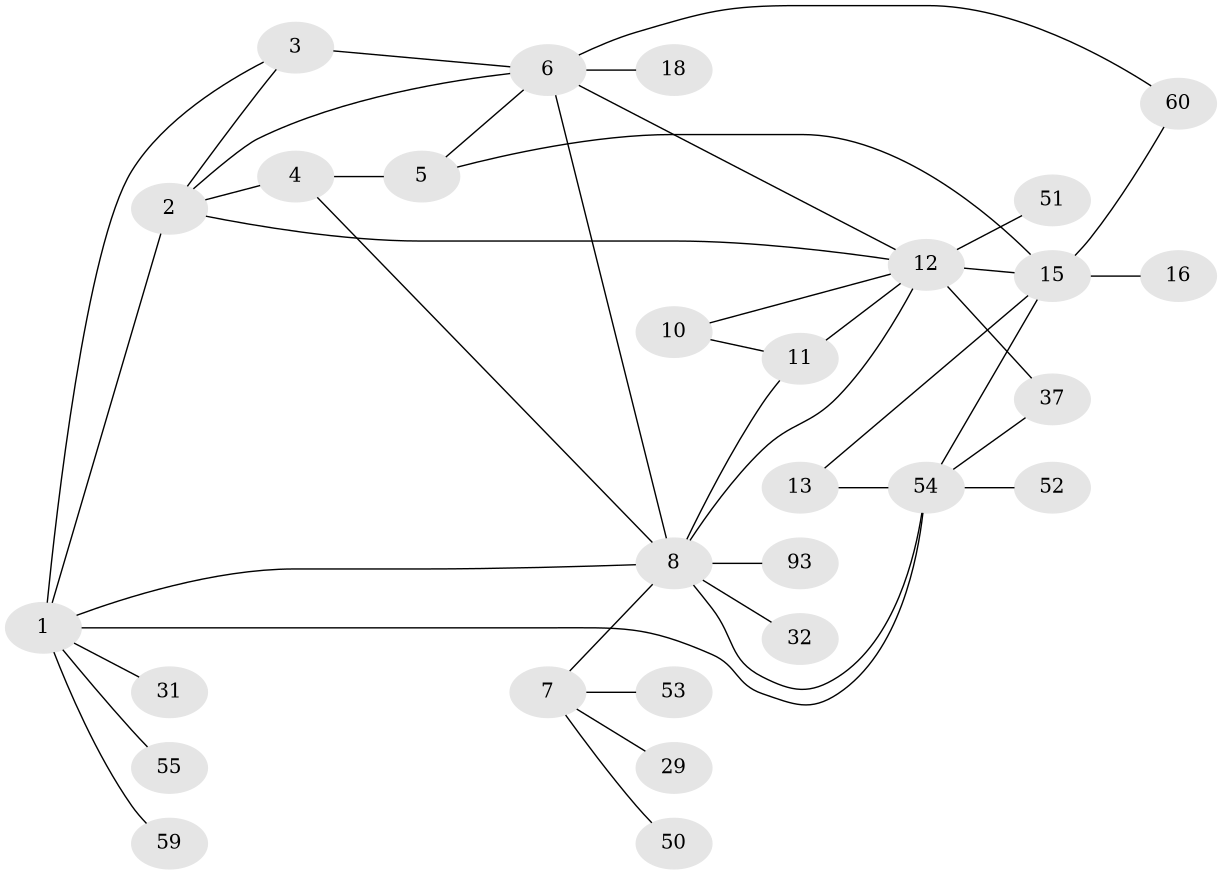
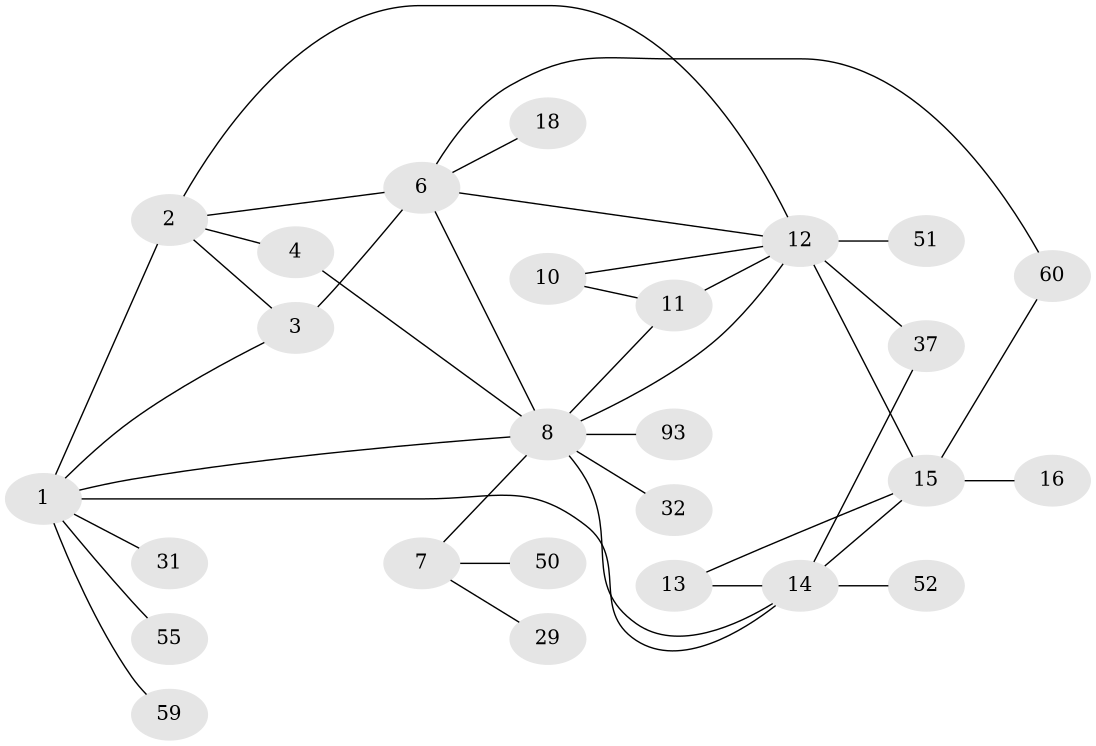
node "5": removed
node "54": label "54" -> "14"
node "53": removed
